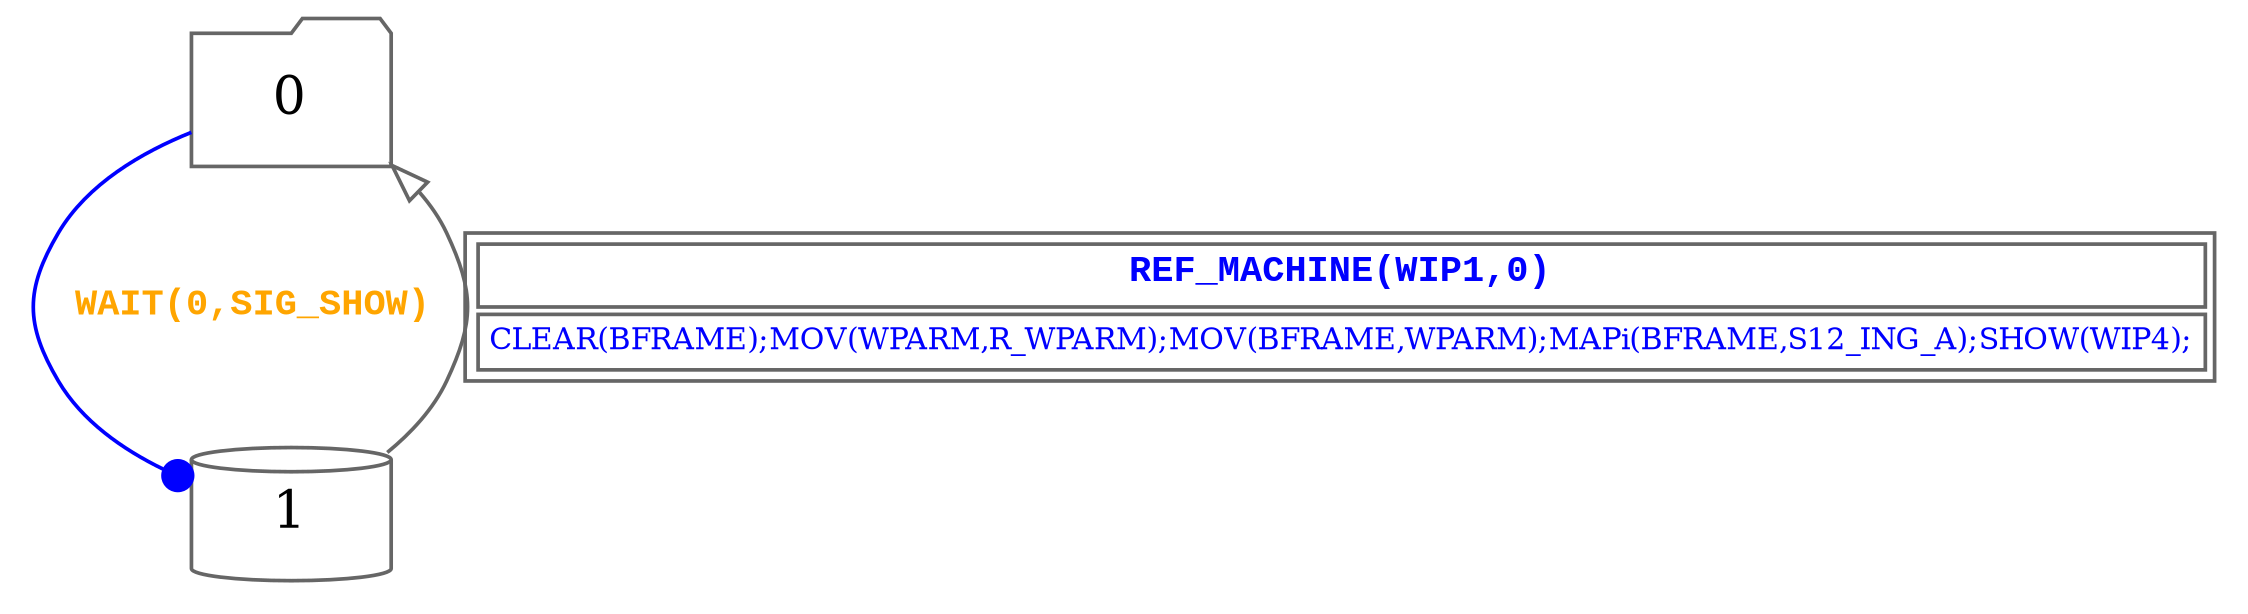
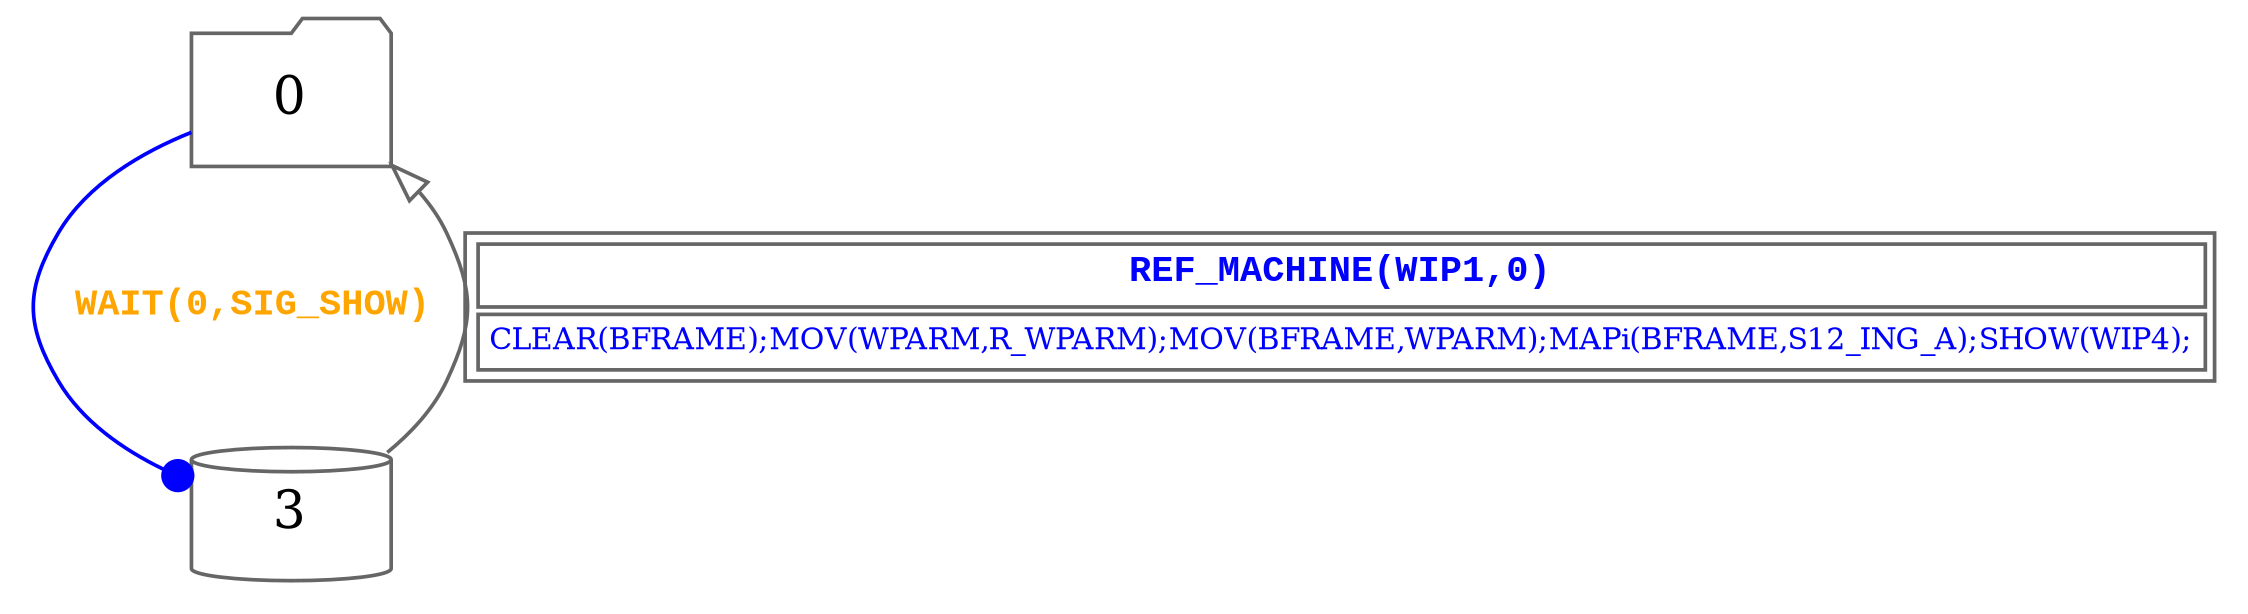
node "1": label "1" -> "3"
